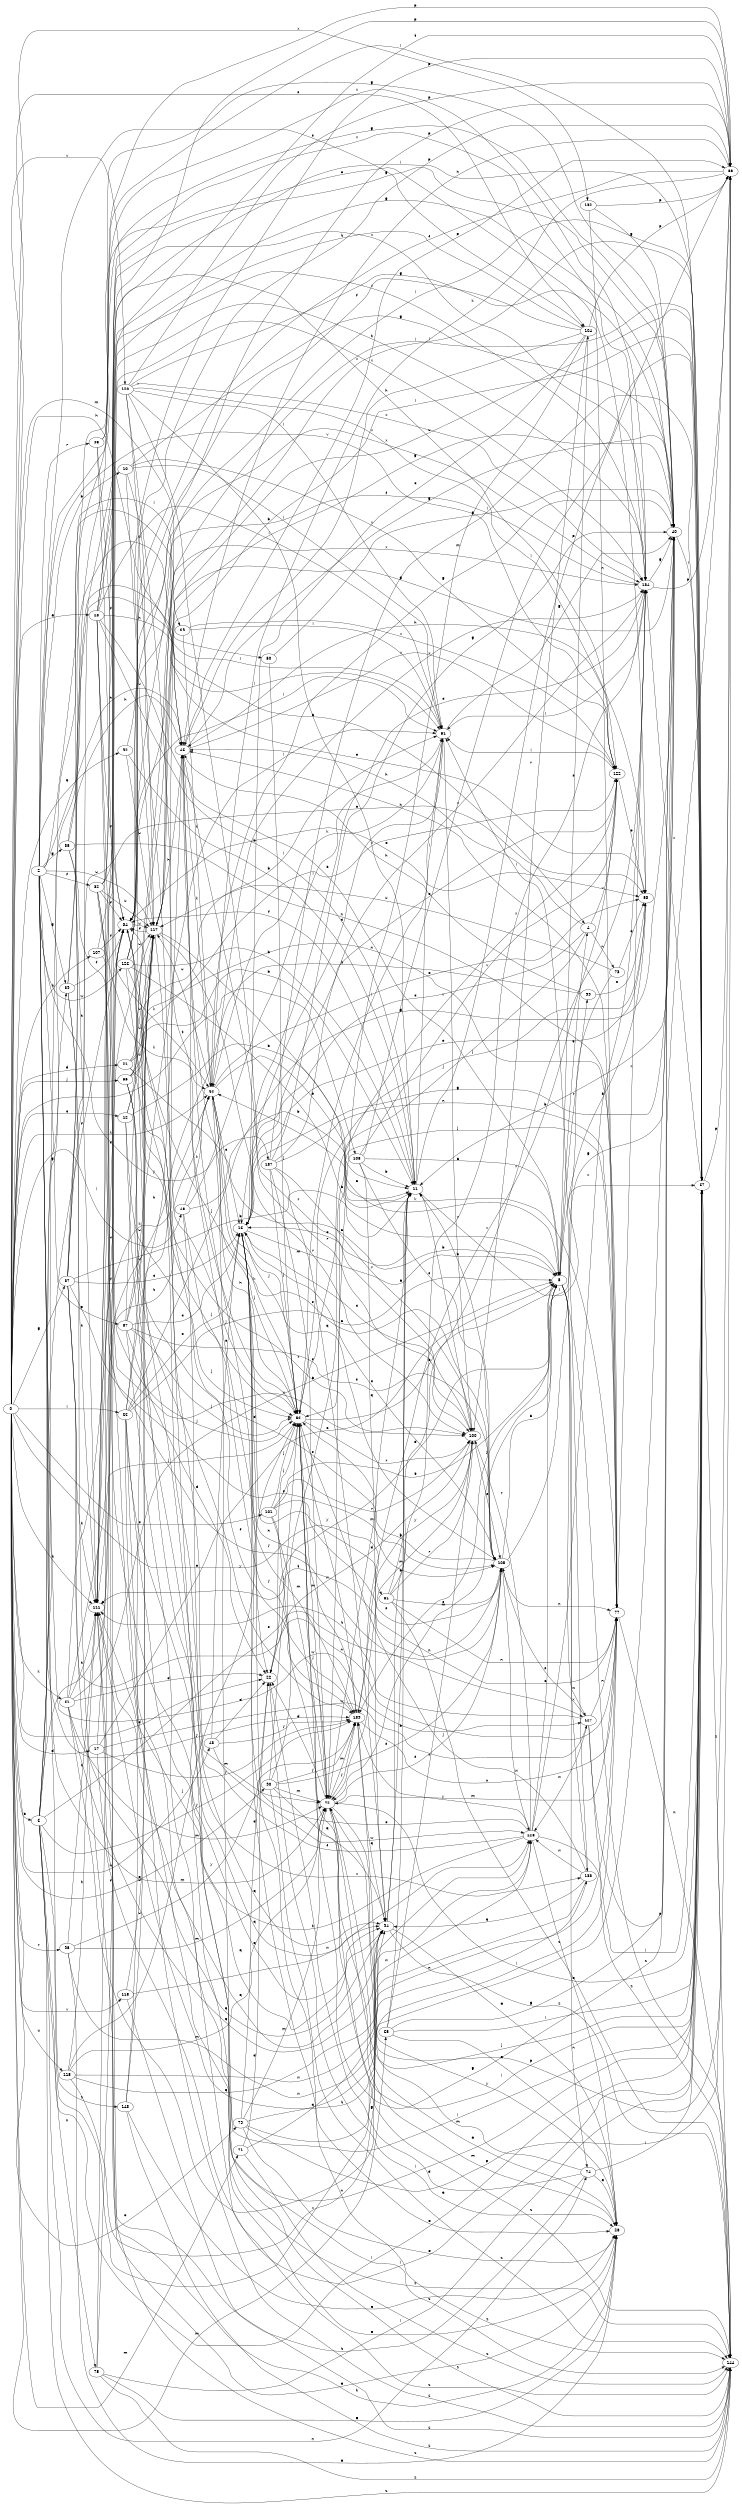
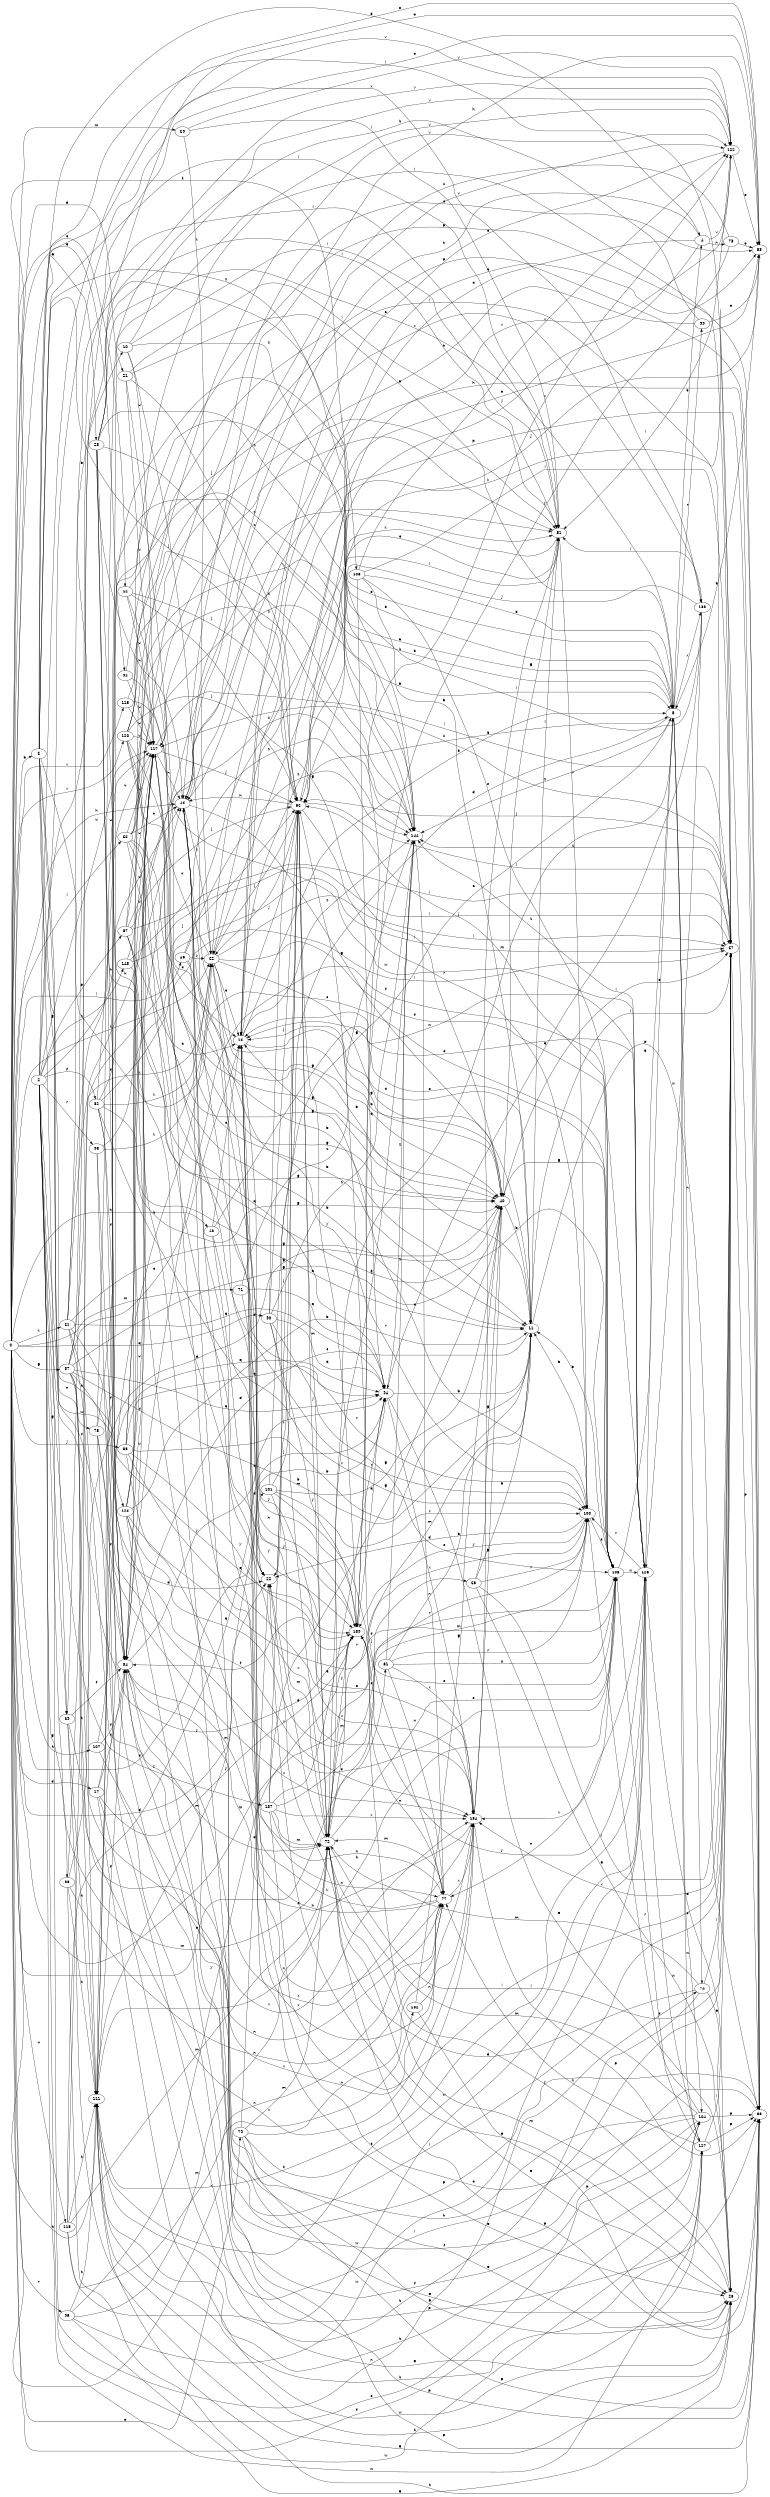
node "50": removed
edge "77" -> "144": reversed
